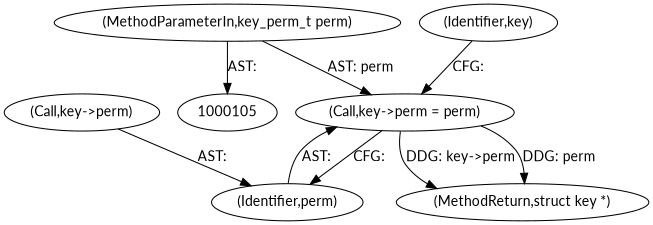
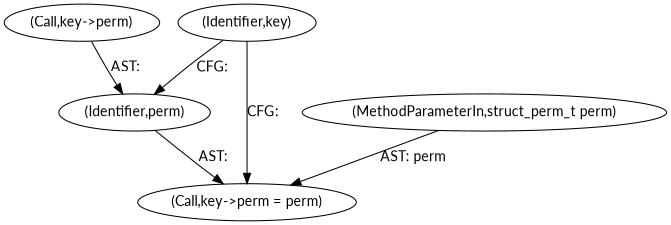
node "(MethodParameterIn,key_perm_t perm)": label "(MethodParameterIn,key_perm_t perm)" -> "(MethodParameterIn,struct_perm_t perm)"
node "1000105": removed
edge "(Call,key->perm = perm)" -> "(Identifier,perm)": now "(Identifier,key)" -> "(Identifier,perm)"
node "(MethodReturn,struct key *)": removed
